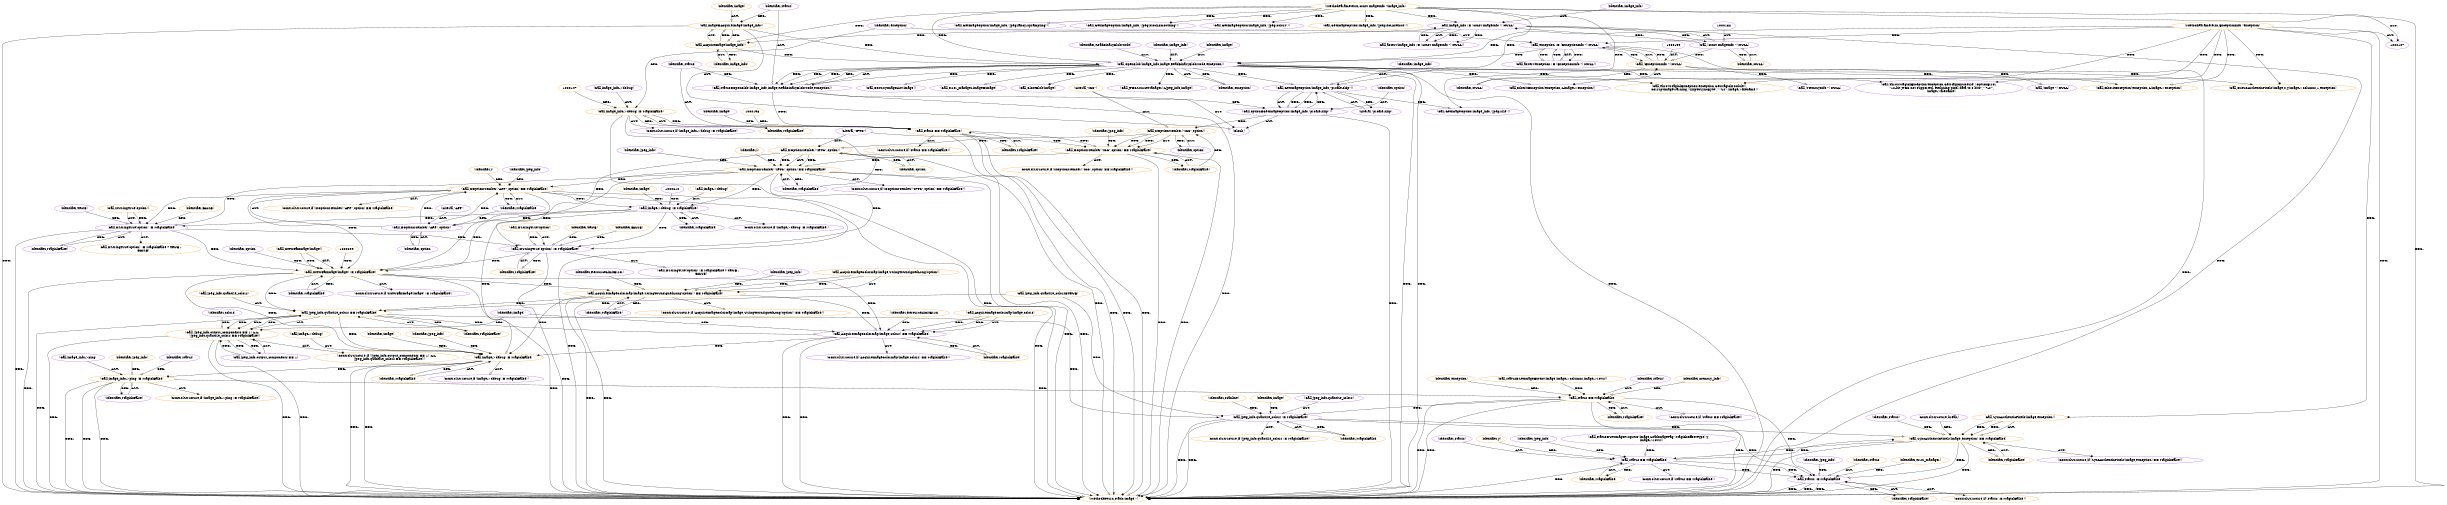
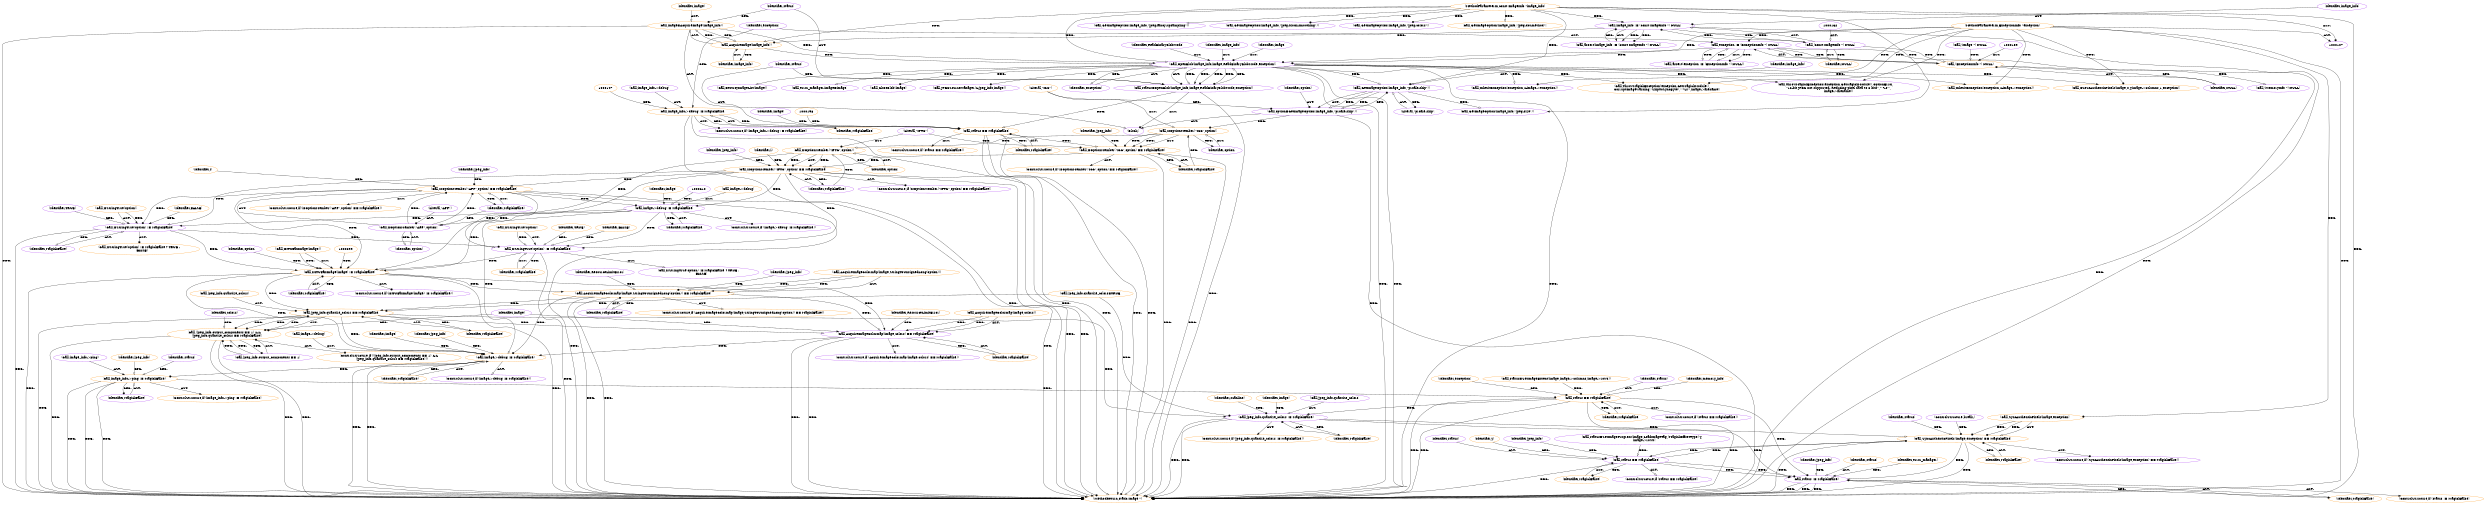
edge "(Call,(ExceptionInfo *) NULL)" -> "(Call,(Image *) NULL)": reversed
